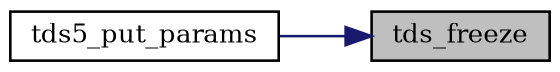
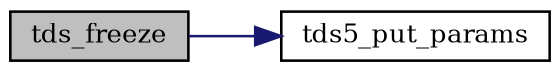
edge "tds5_put_params" -> "tds_freeze": reversed
